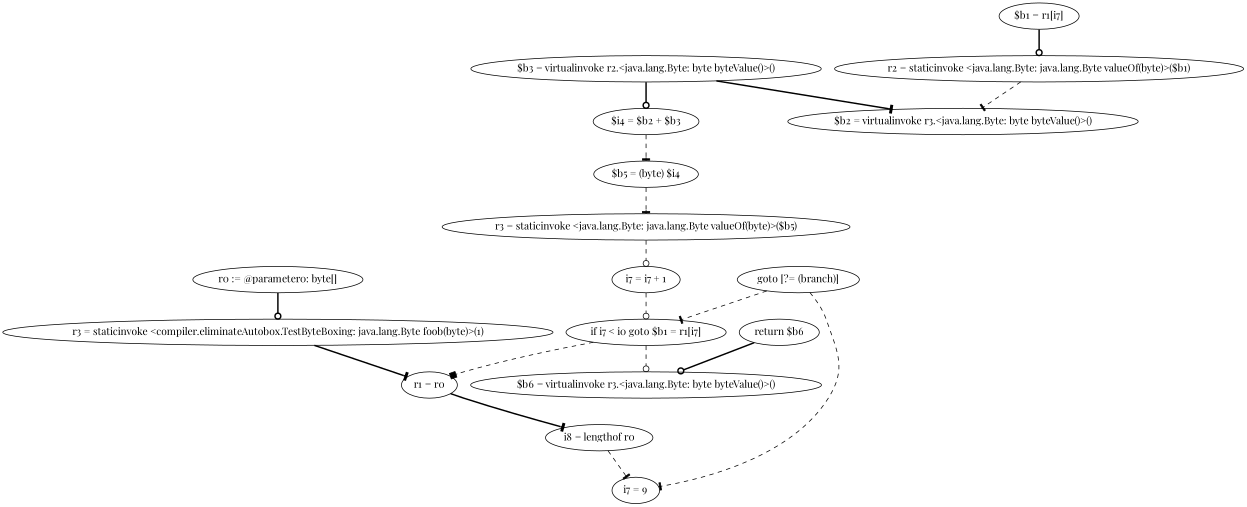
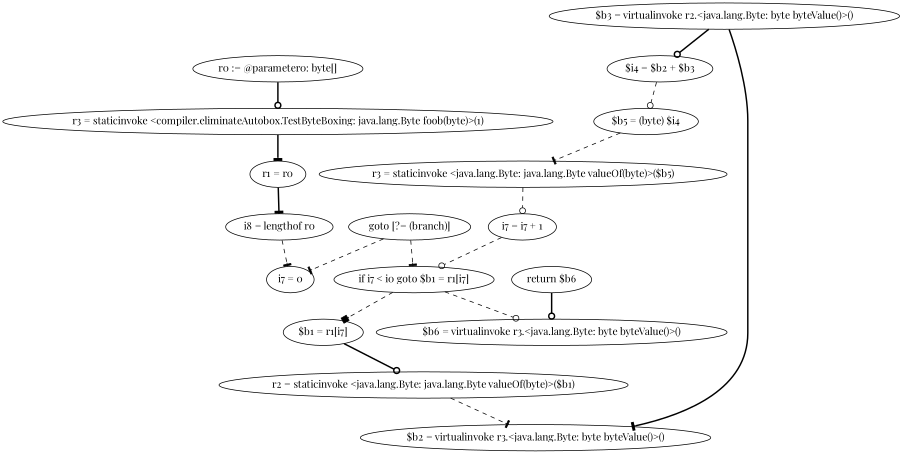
edge "$i4 = $b2 + $b3" -> "$b5 = (byte) $i4": arrowhead tee -> odot
edge "if i7 < i0 goto $b1 = r1[i7]" -> "r1 = r0": now "if i7 < i0 goto $b1 = r1[i7]" -> "$b1 = r1[i7]"
node "i7 = 9": label "i7 = 9" -> "i7 = 0"
